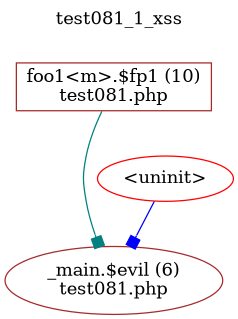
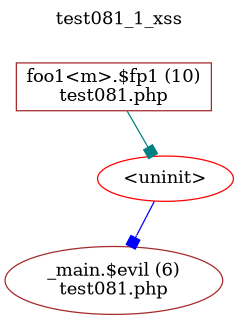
edge "foo1<m>.$fp1 (10) test081.php" -> "_main.$evil (6) test081.php": now "foo1<m>.$fp1 (10) test081.php" -> "<uninit>"
